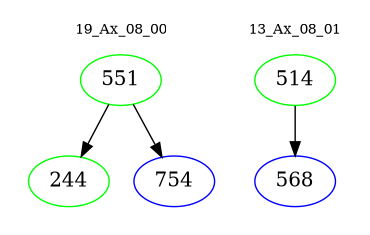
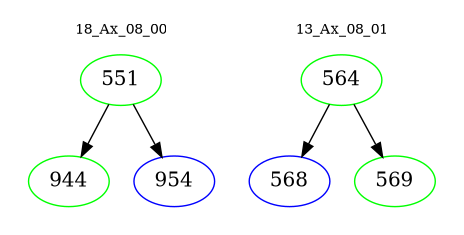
cluster "19_Ax_08_00": label "19_Ax_08_00" -> "18_Ax_08_00"
node "514": label "514" -> "564"
node "244": label "244" -> "944"
node "754": label "754" -> "954"
node "569": added
